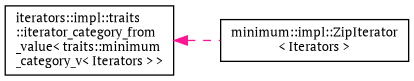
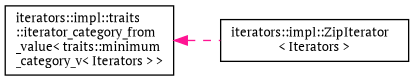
node "minimum::impl::ZipIterator < Iterators >": label "minimum::impl::ZipIterator < Iterators >" -> "iterators::impl::ZipIterator < Iterators >"
